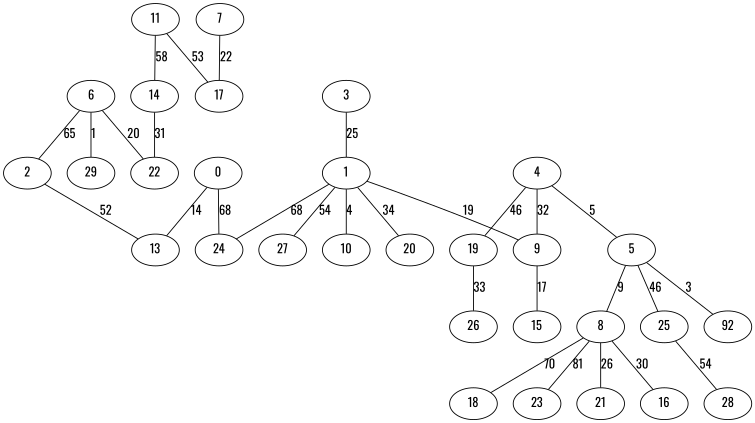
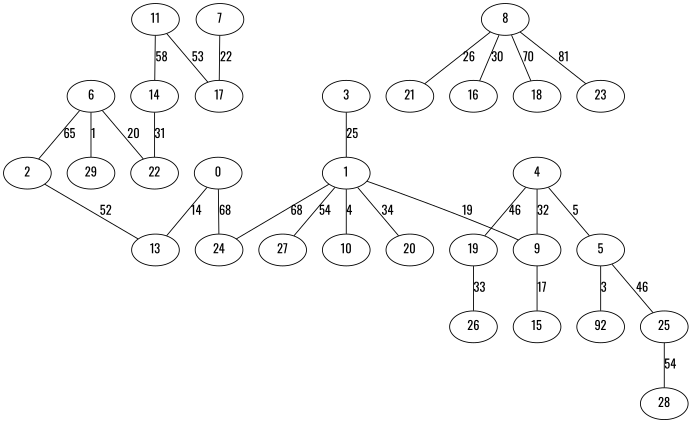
edge "5" -- "8": removed, label "9"
